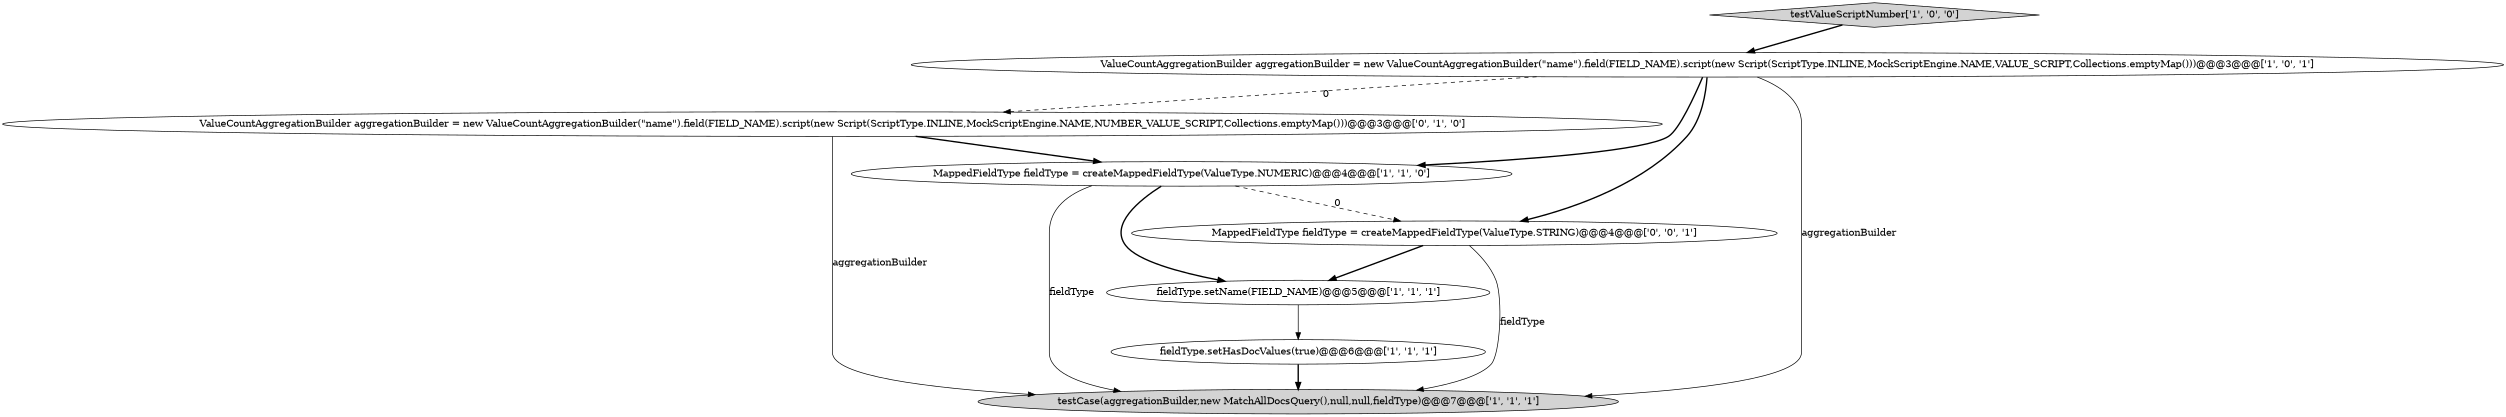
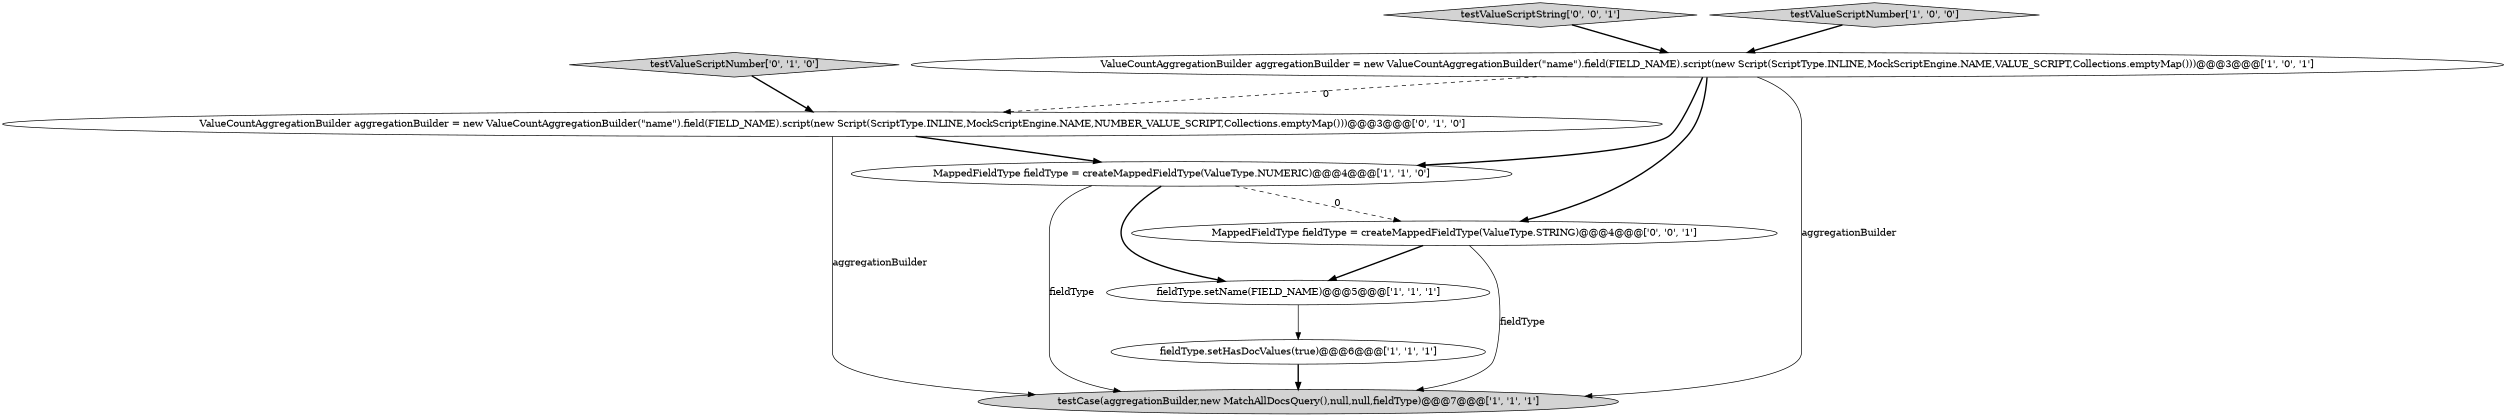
node "testValueScriptString['0', '0', '1']": added
node "testValueScriptNumber['0', '1', '0']": added
